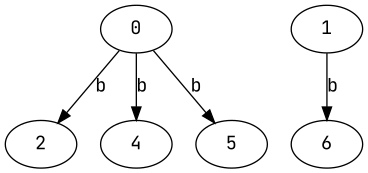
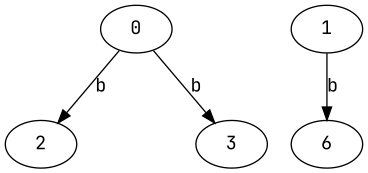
node "4": removed
node "5": label "5" -> "3"
